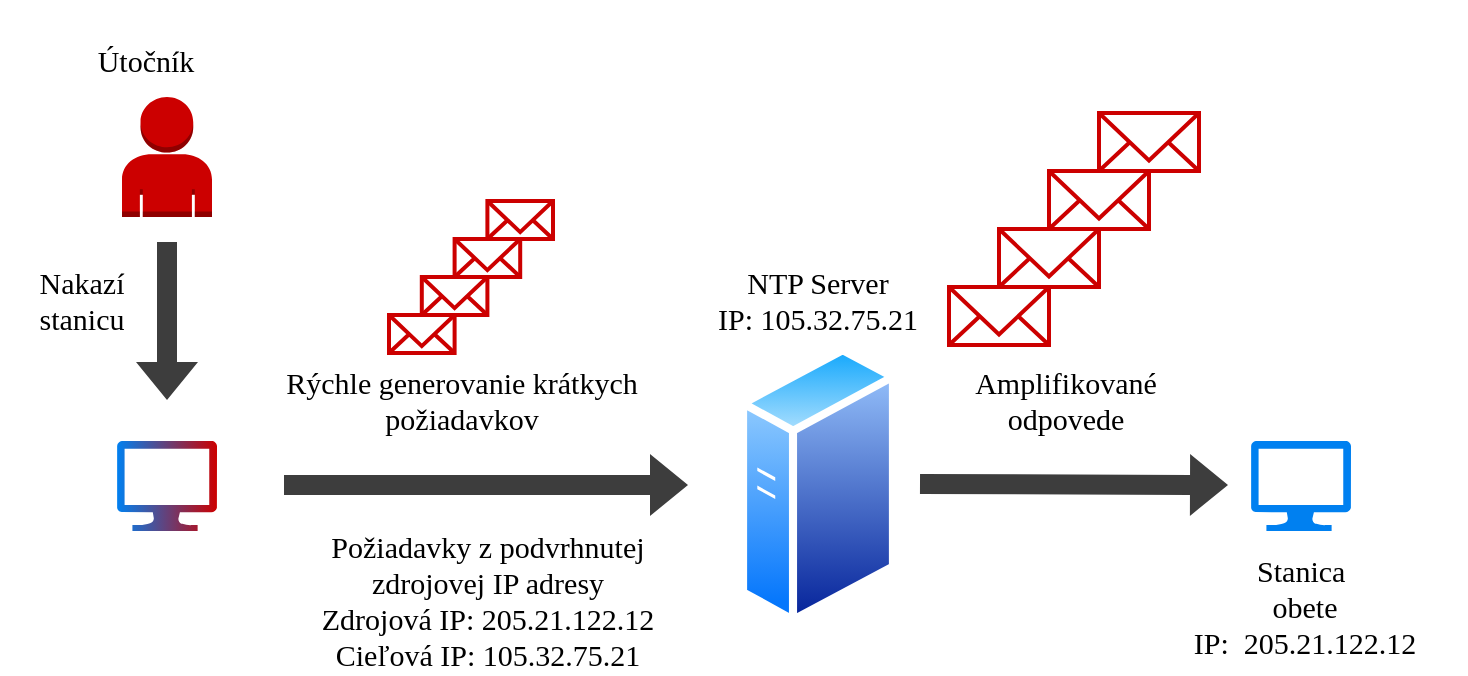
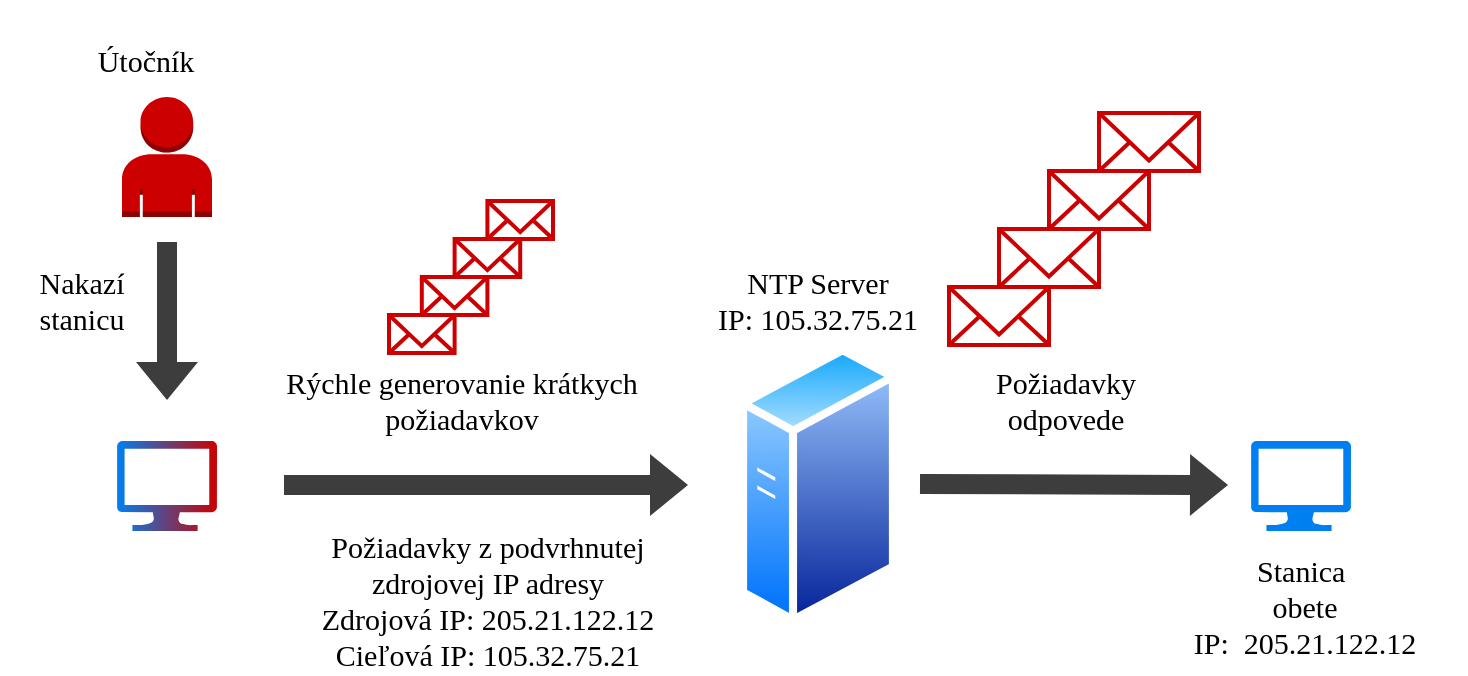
node "Amplifikované odpovede": label "Amplifikované odpovede" -> "Požiadavky odpovede"
